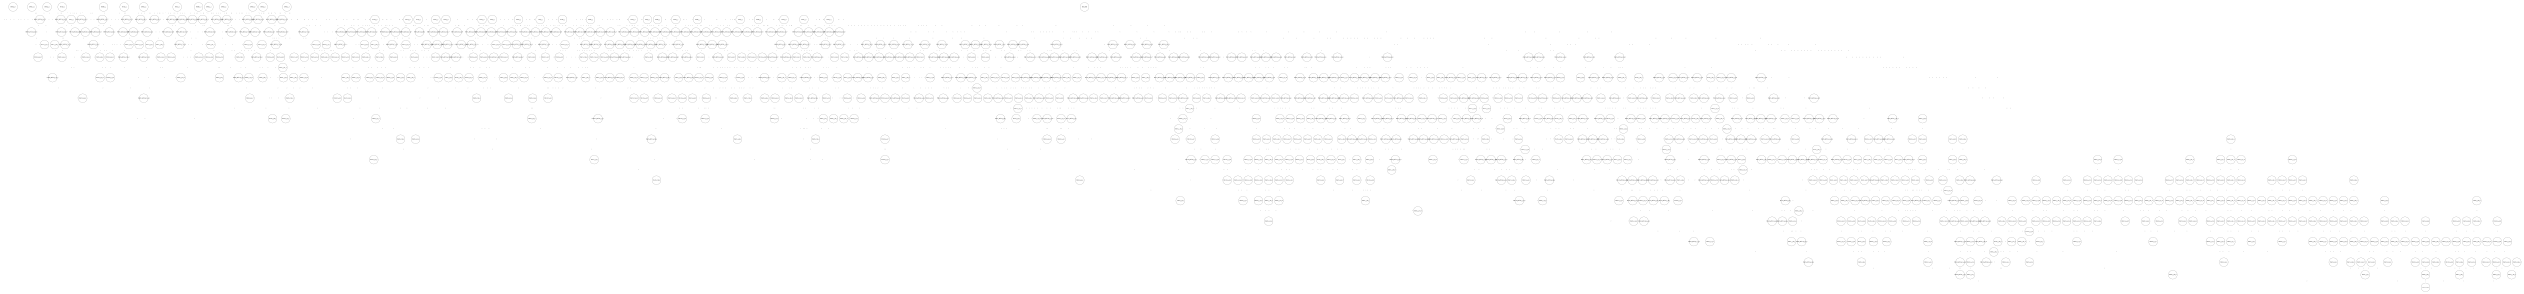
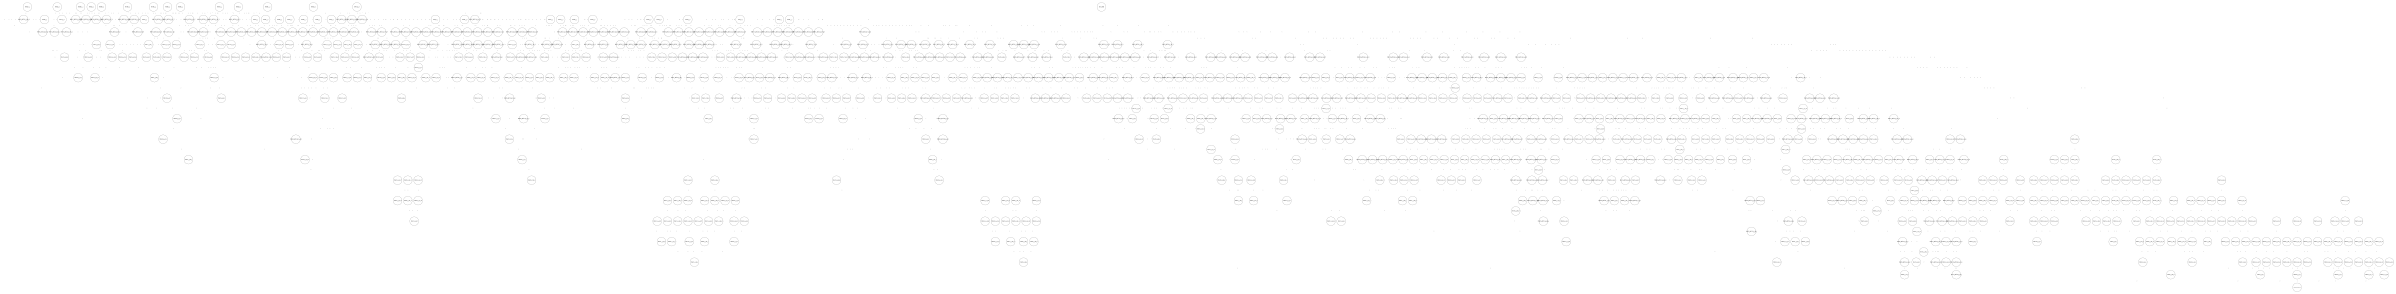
node "control_6_th_60": added
node "control_ancilla_2_th_36": added
